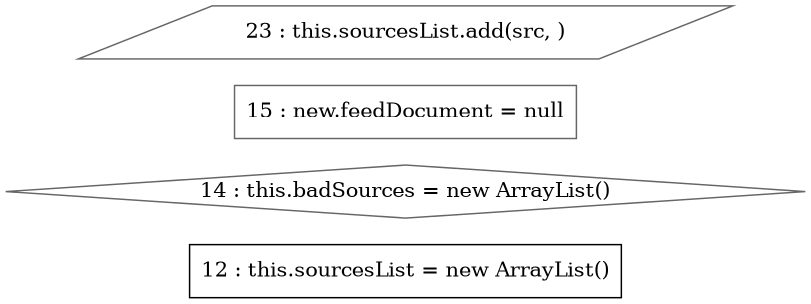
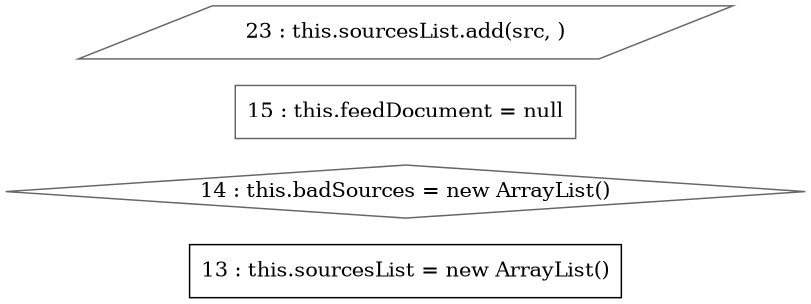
node "15 : new.feedDocument = null": label "15 : new.feedDocument = null" -> "15 : this.feedDocument = null"
node "12 : this.sourcesList = new ArrayList()": label "12 : this.sourcesList = new ArrayList()" -> "13 : this.sourcesList = new ArrayList()"
